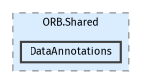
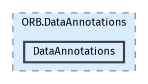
cluster "ORB.Shared": label "ORB.Shared" -> "ORB.DataAnnotations"
